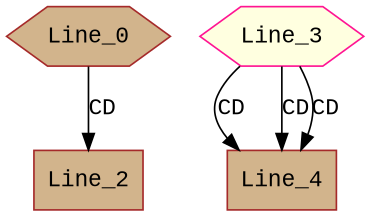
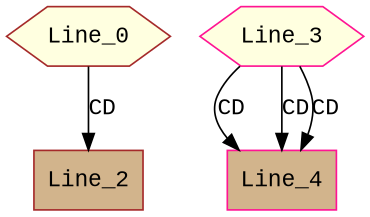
node "Line_0": fillcolor tan -> lightyellow
node "Line_4": color brown -> deeppink
